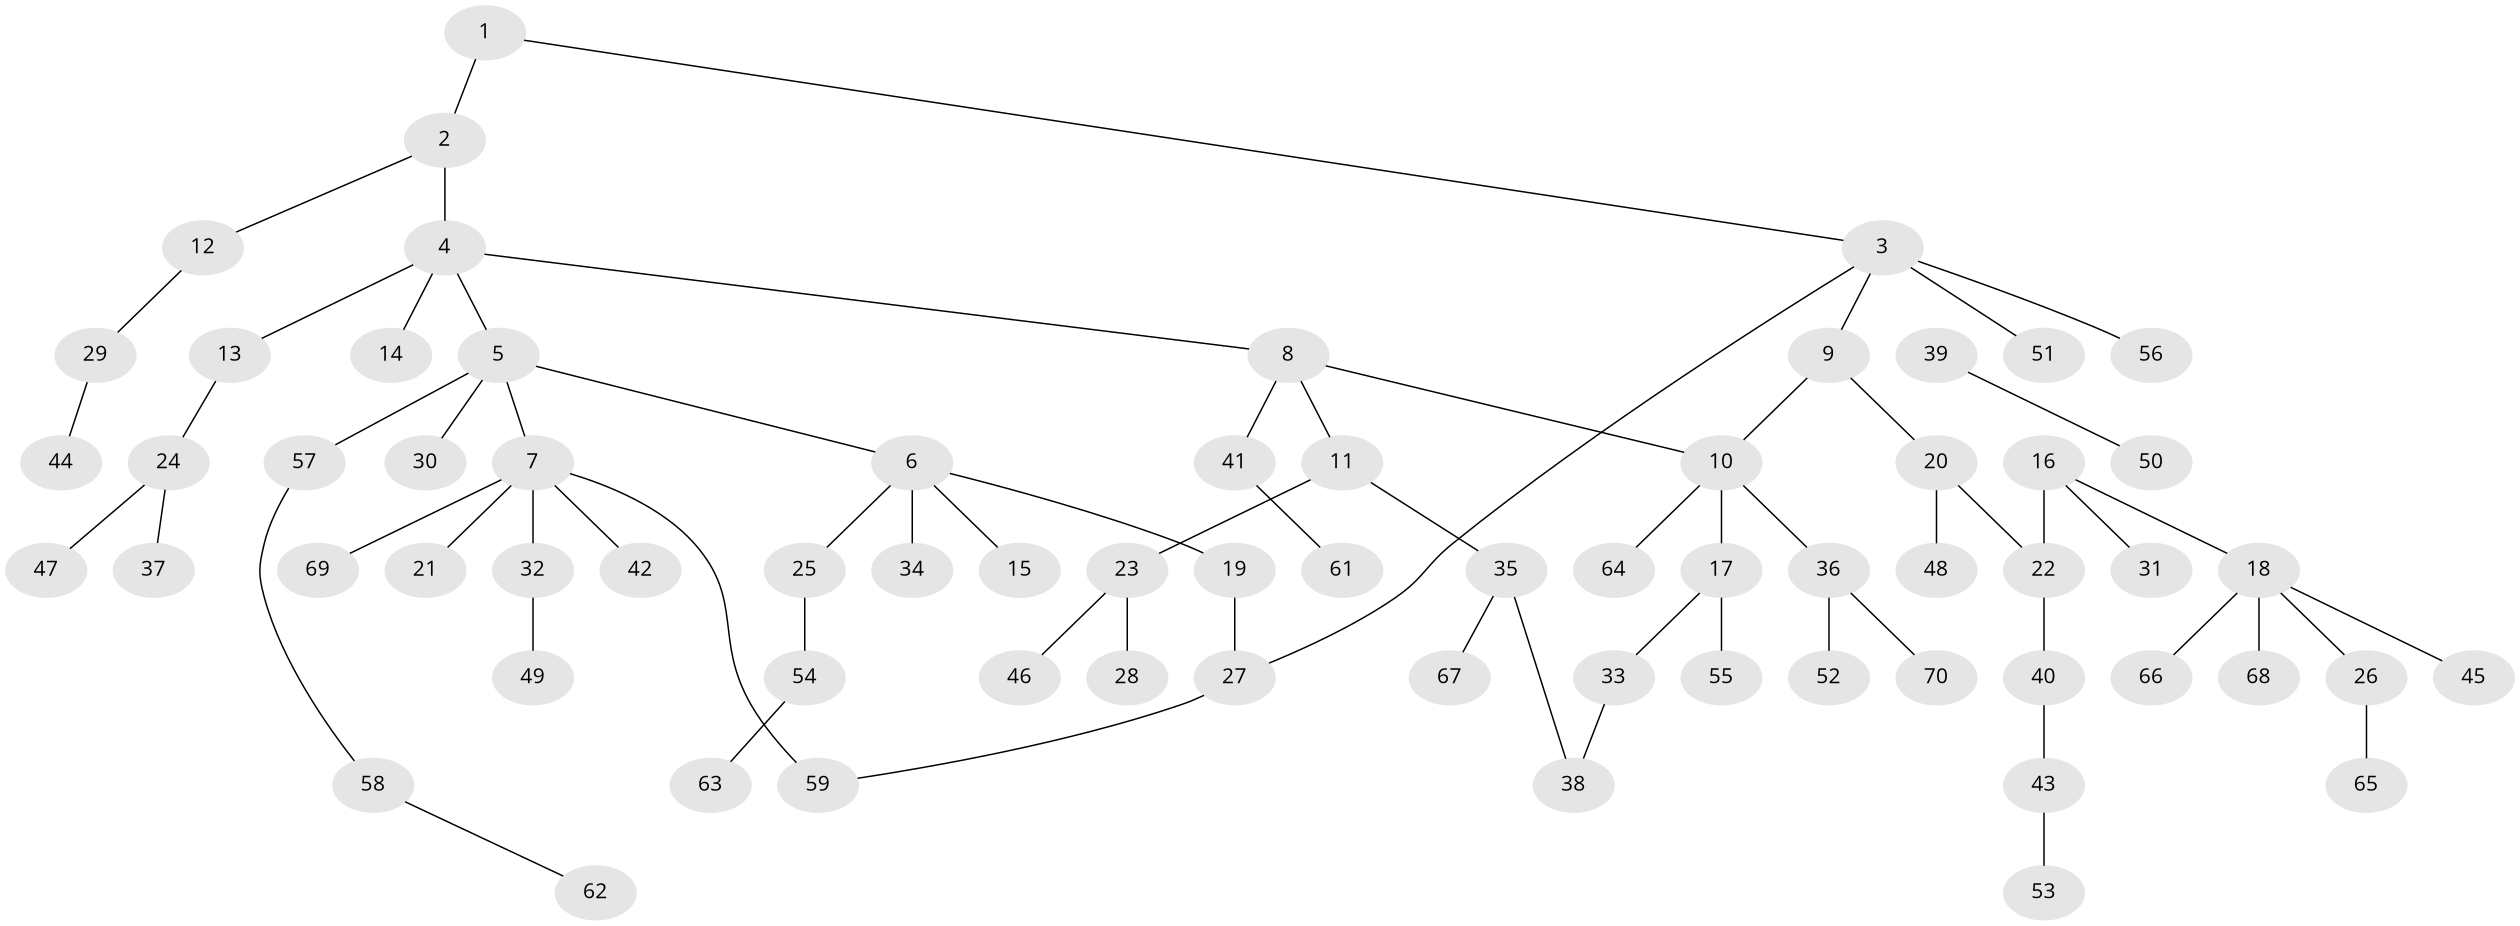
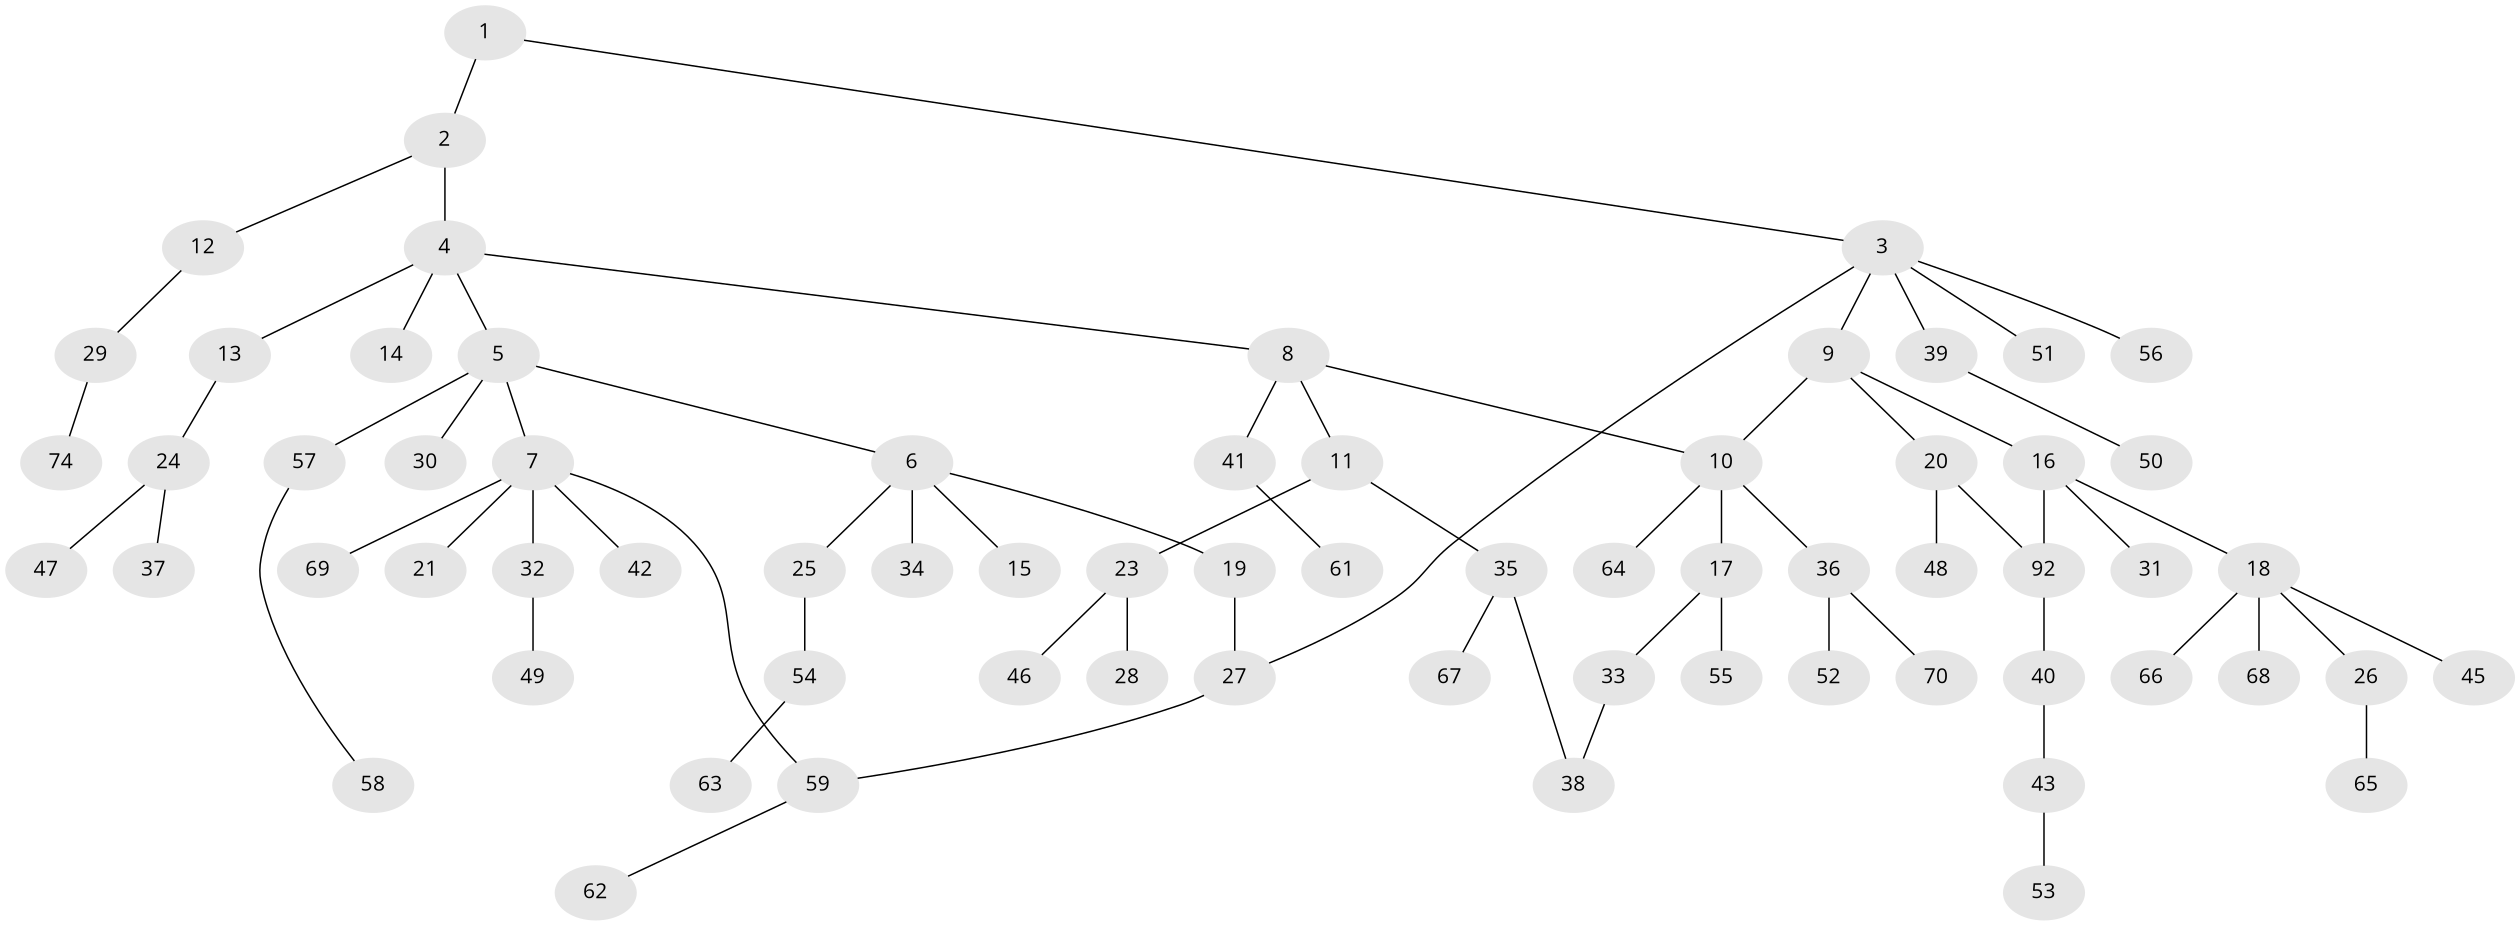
edge "3" -- "39": added
edge "9" -- "16": added
node "44": label "44" -> "74"
node "22": label "22" -> "92"
edge "58" -- "62": now "59" -- "62"
